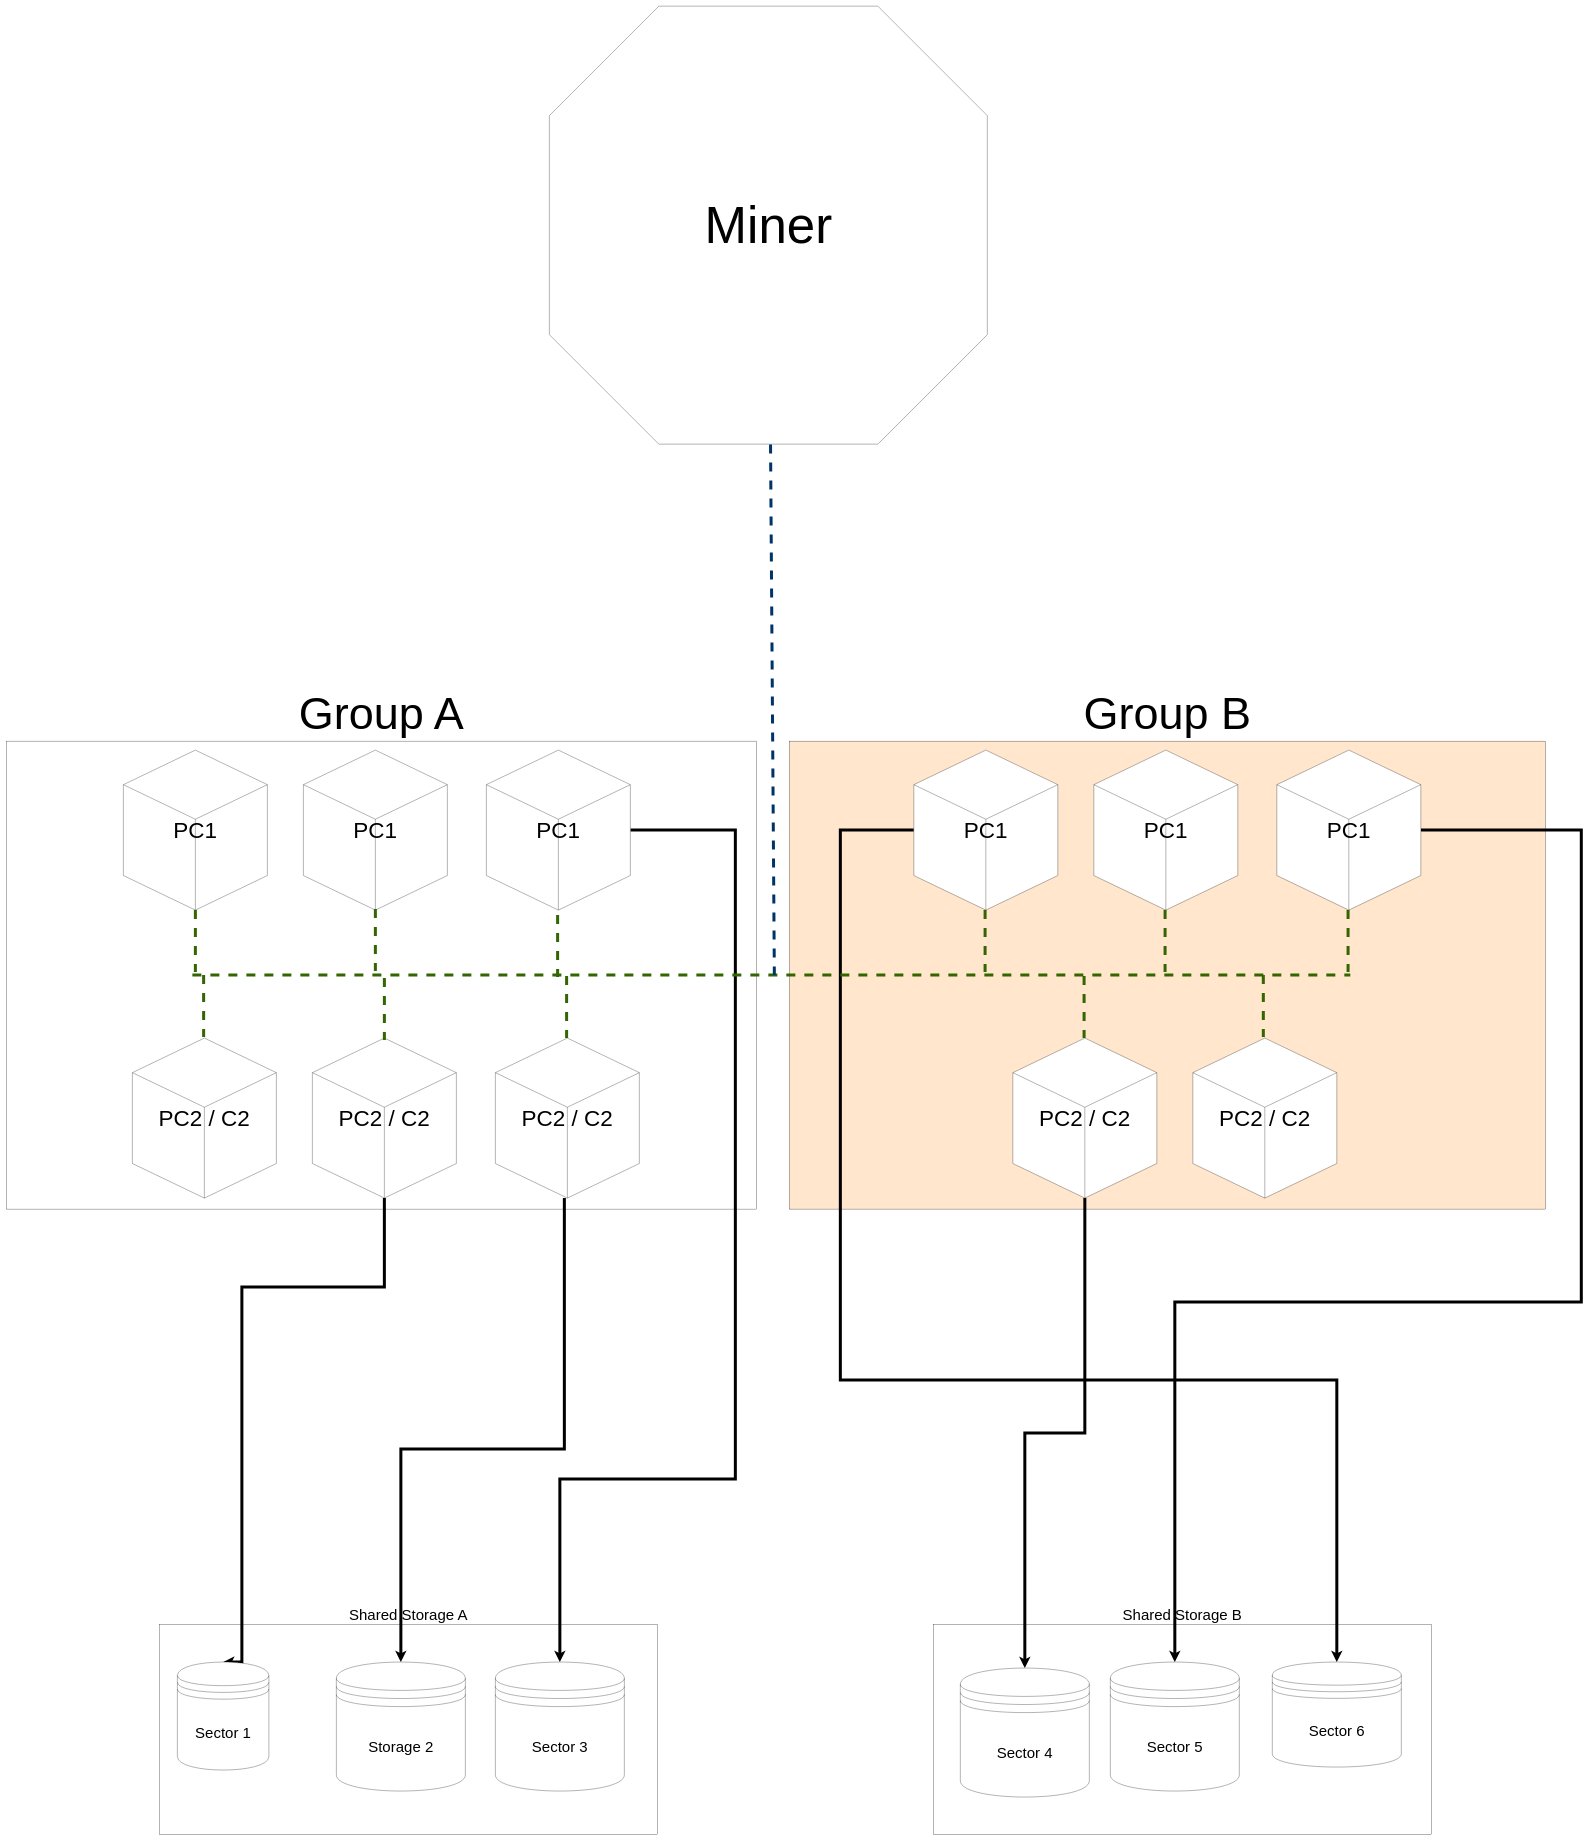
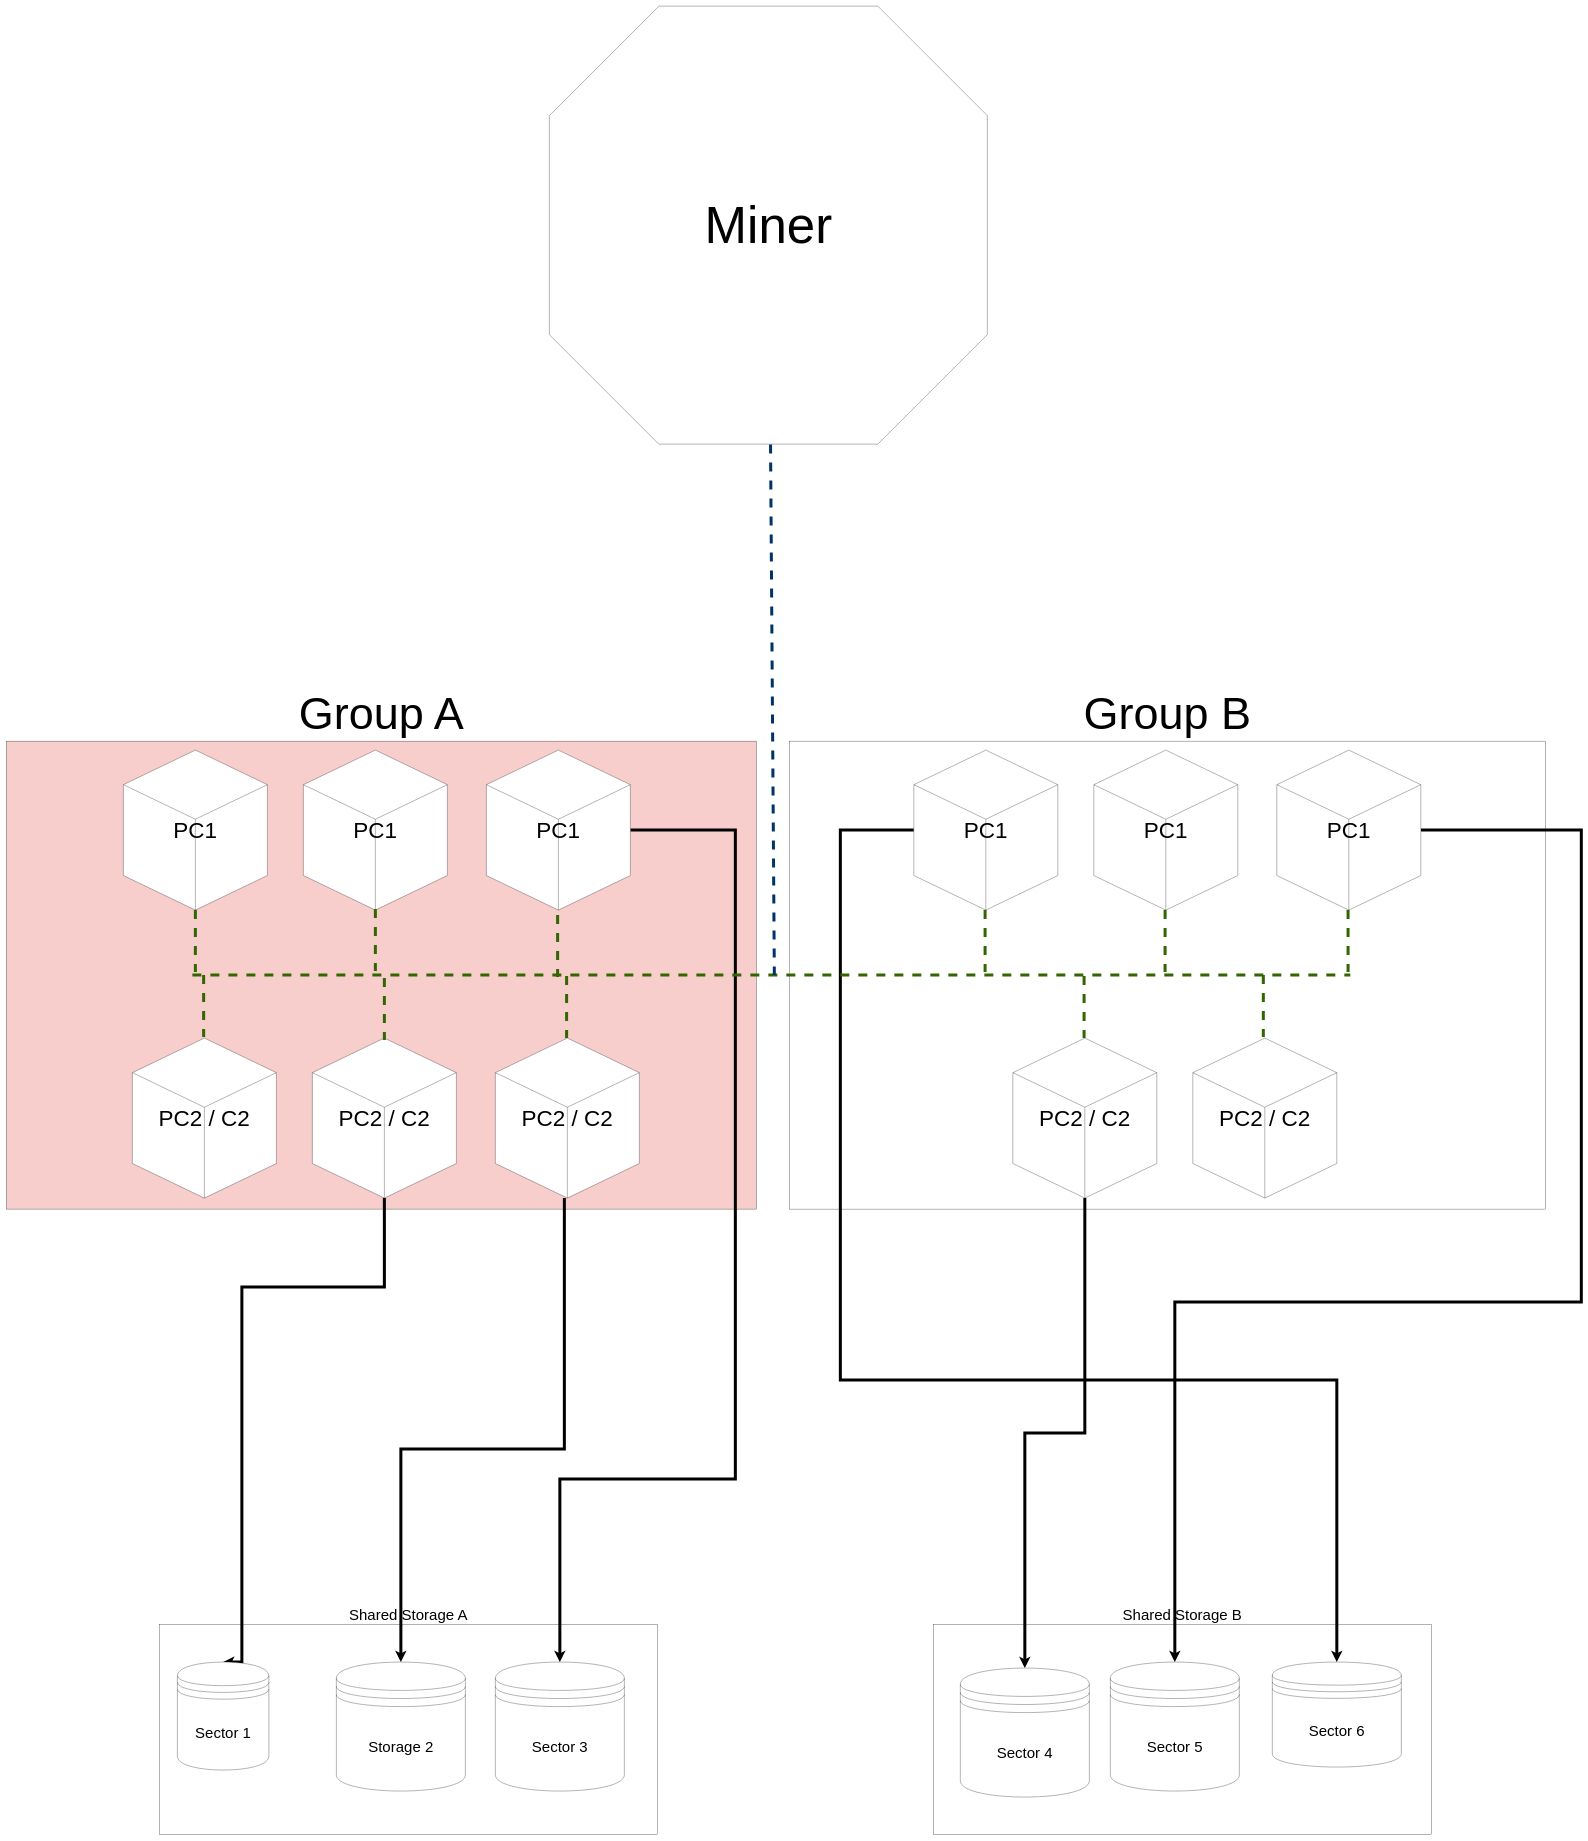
node "Group A": fillcolor #ffffff -> #f8cecc
node "Group B": fillcolor #ffe6cc -> #ffffff
